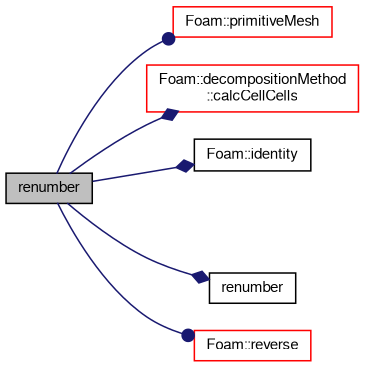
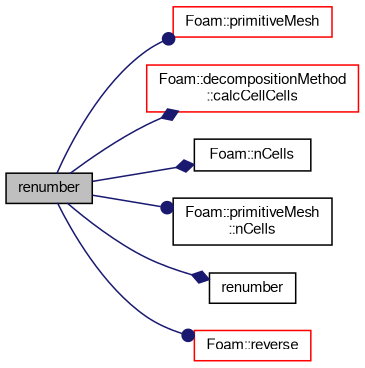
node "Foam::identity": label "Foam::identity" -> "Foam::nCells"
node "Foam::primitiveMesh ::nCells": added
